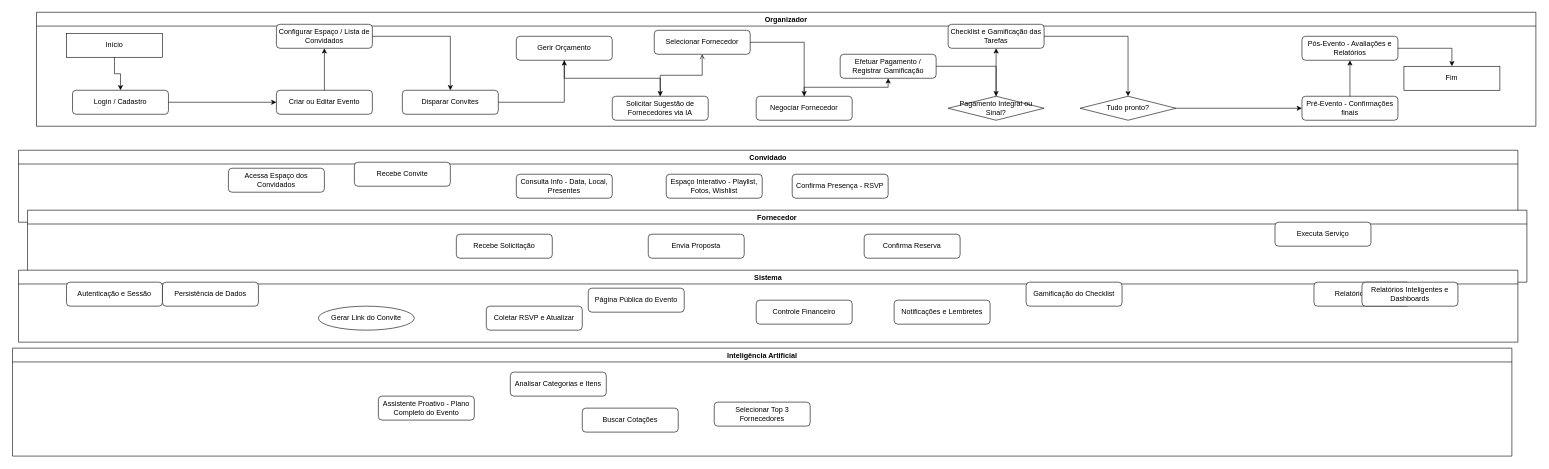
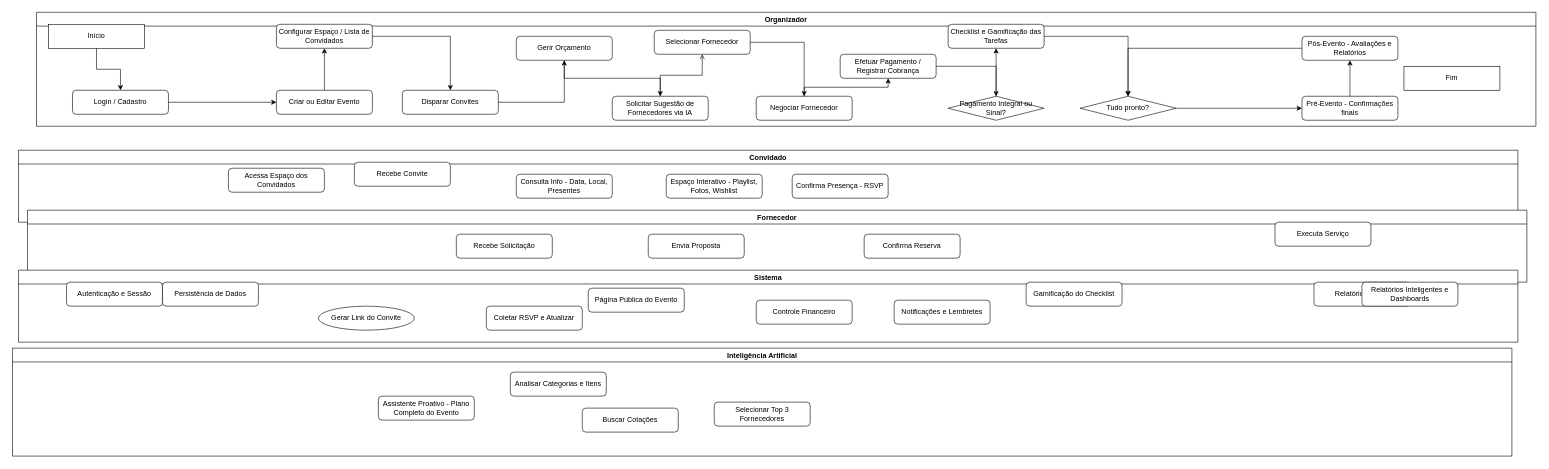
node "Início": moved (114, 45) -> (96, 36)
edge "Pós-Evento - Avaliações e Relatórios" -> "Fim": now "Pós-Evento - Avaliações e Relatórios" -> "Tudo pronto?"
node "Efetuar Pagamento / Registrar Gamificação": label "Efetuar Pagamento / Registrar Gamificação" -> "Efetuar Pagamento / Registrar Cobrança"
